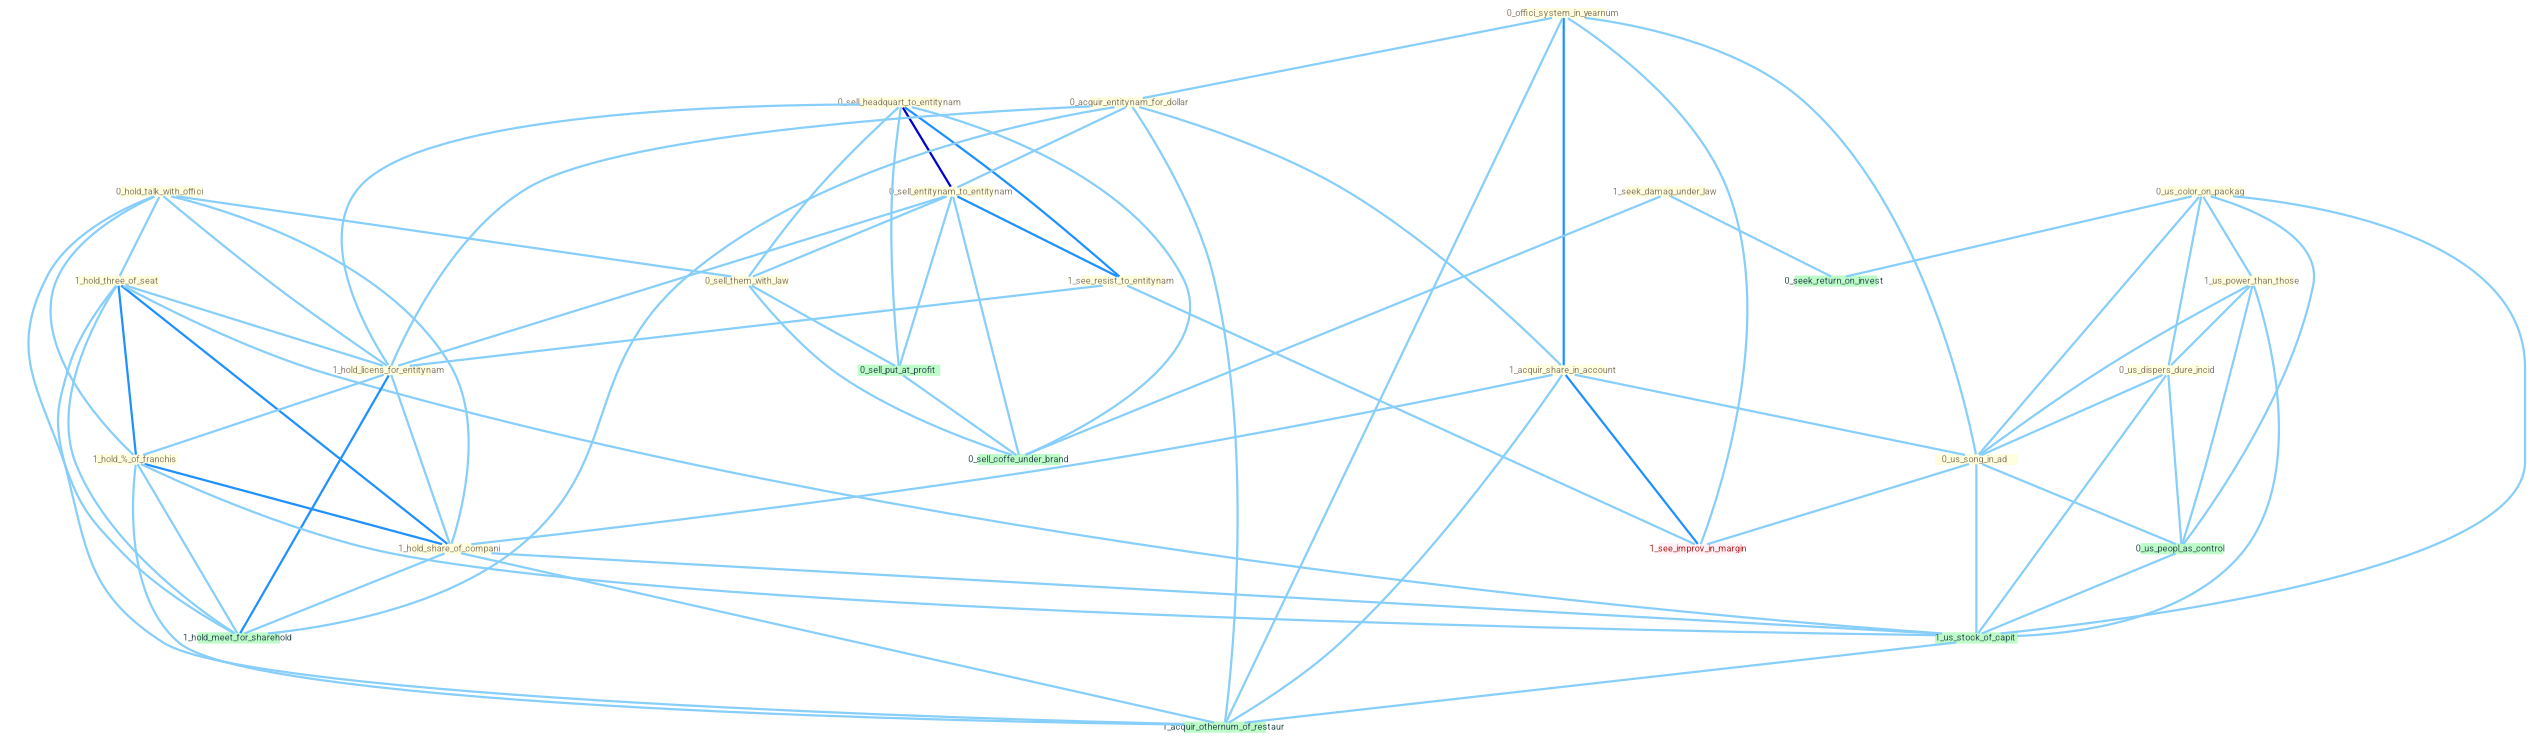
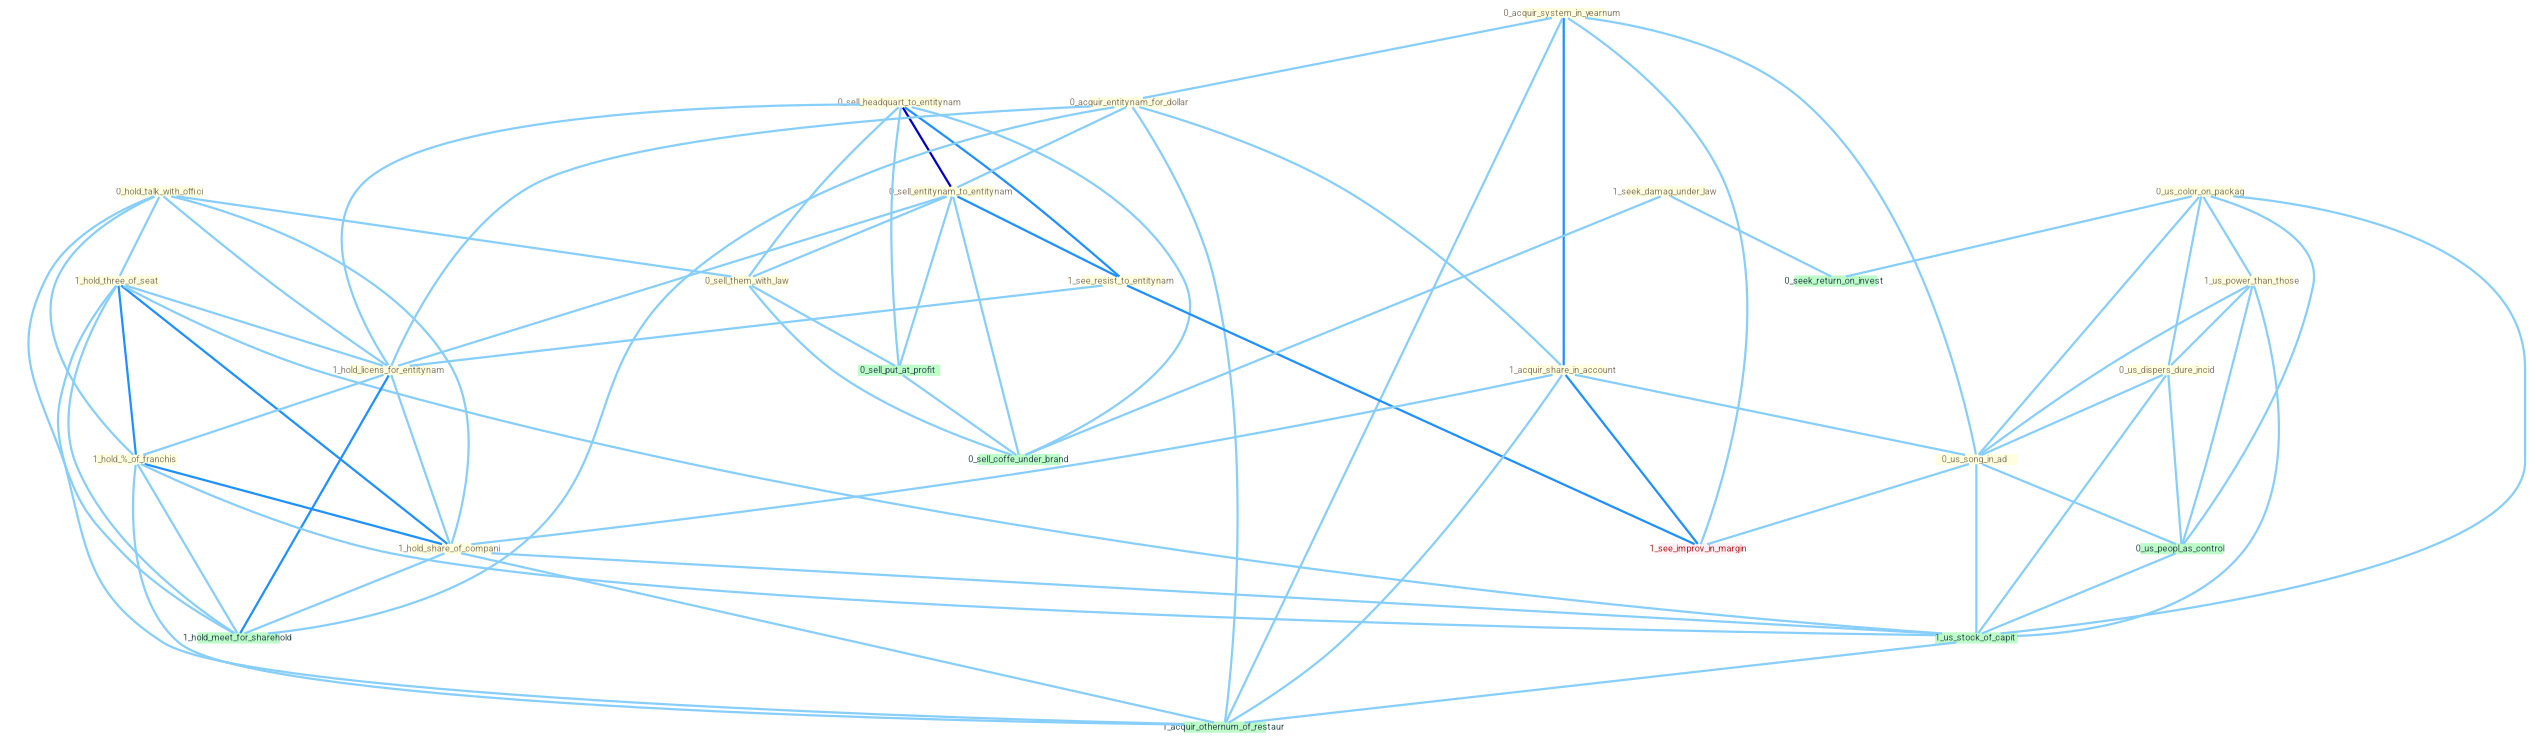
node "0_offici_system_in_yearnum": label "0_offici_system_in_yearnum" -> "0_acquir_system_in_yearnum"
edge "1_see_resist_to_entitynam" -- "1_see_improv_in_margin": color #87cefa -> #1e90ff
